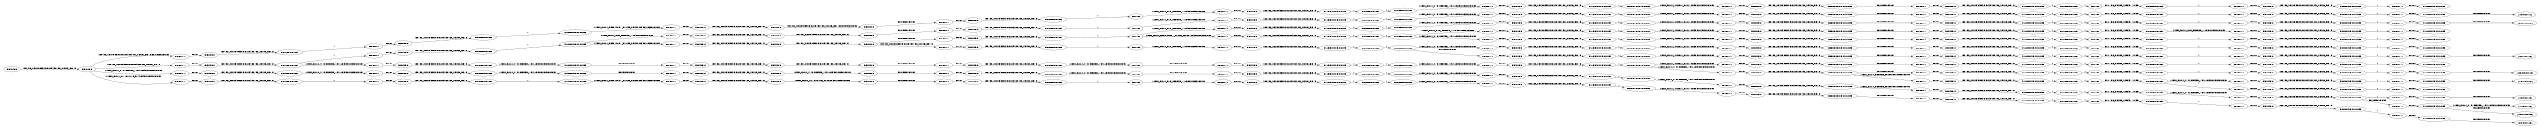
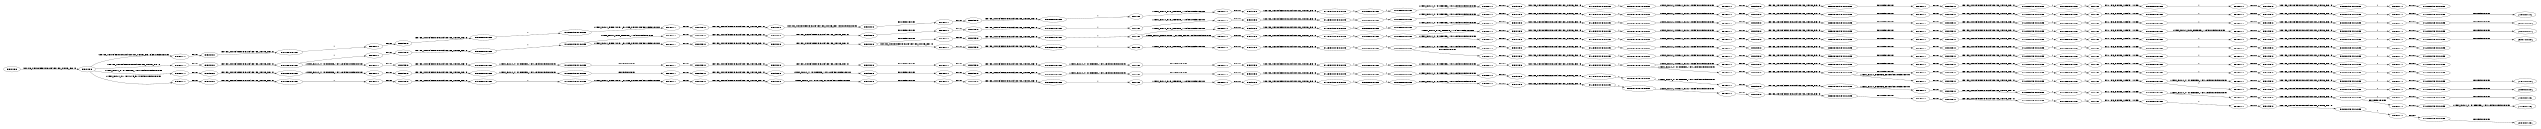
node "{'1.0.1d-TLS11'}": added
node "{'0.9.8y-TLS10'}": added
node "{'0.9.7-TLS10'}": removed
node "{'0.9.8zb-TLS10'}": removed
node "{'1.0.0p-TLS10'}": added
node "{'1.0.2m-TLS10'}": removed
